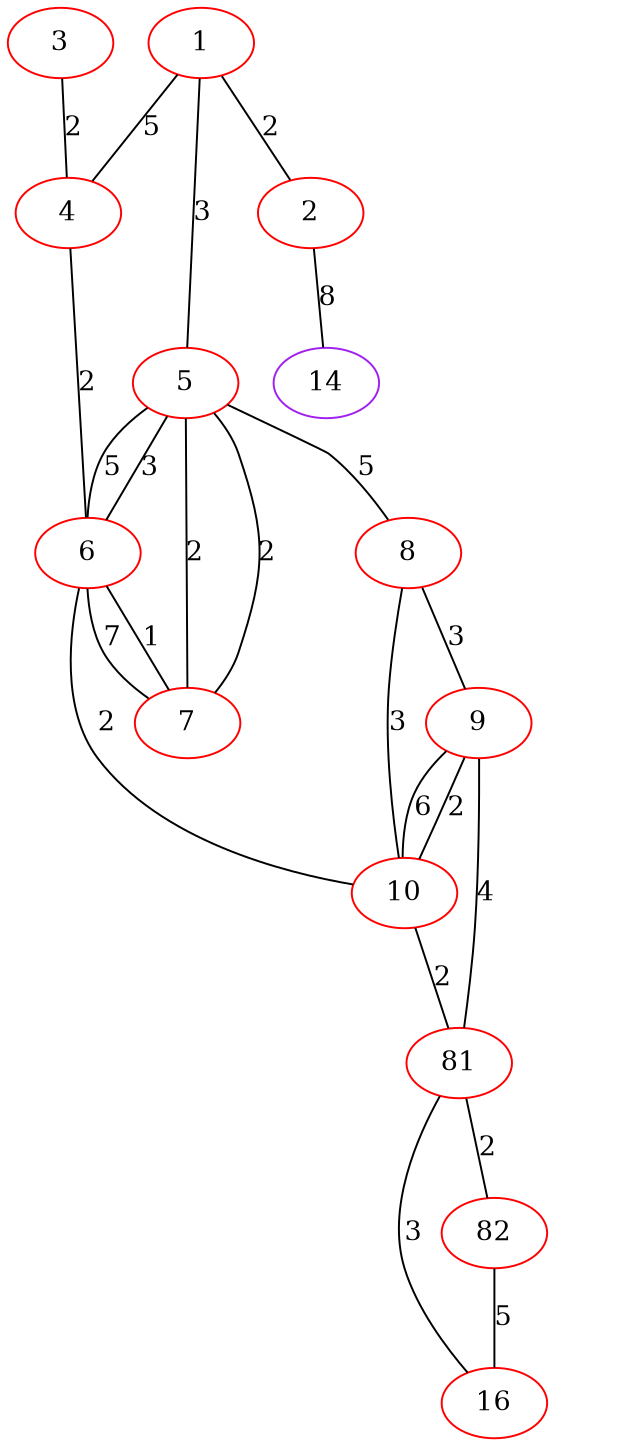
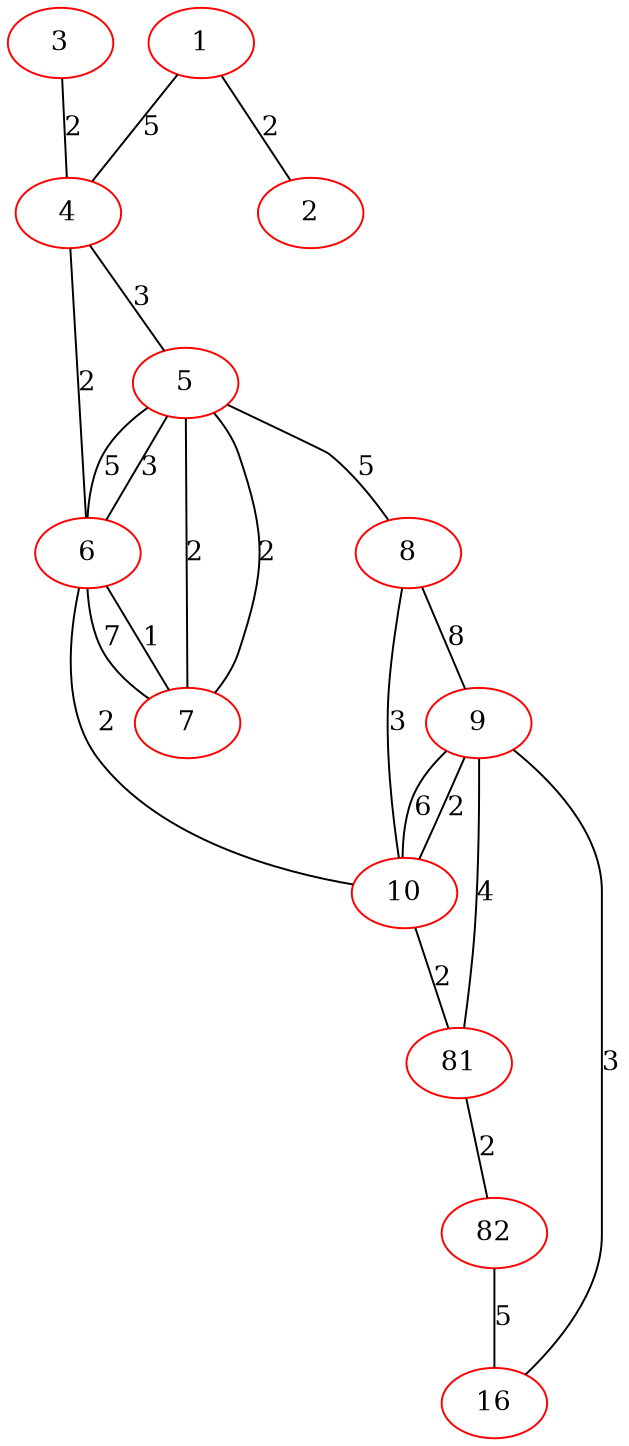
edge "1" -- "5": now "4" -- "5"
node "14": removed
edge "8" -- "9": label "3" -> "8"
edge "81" -- "16": now "9" -- "16"
